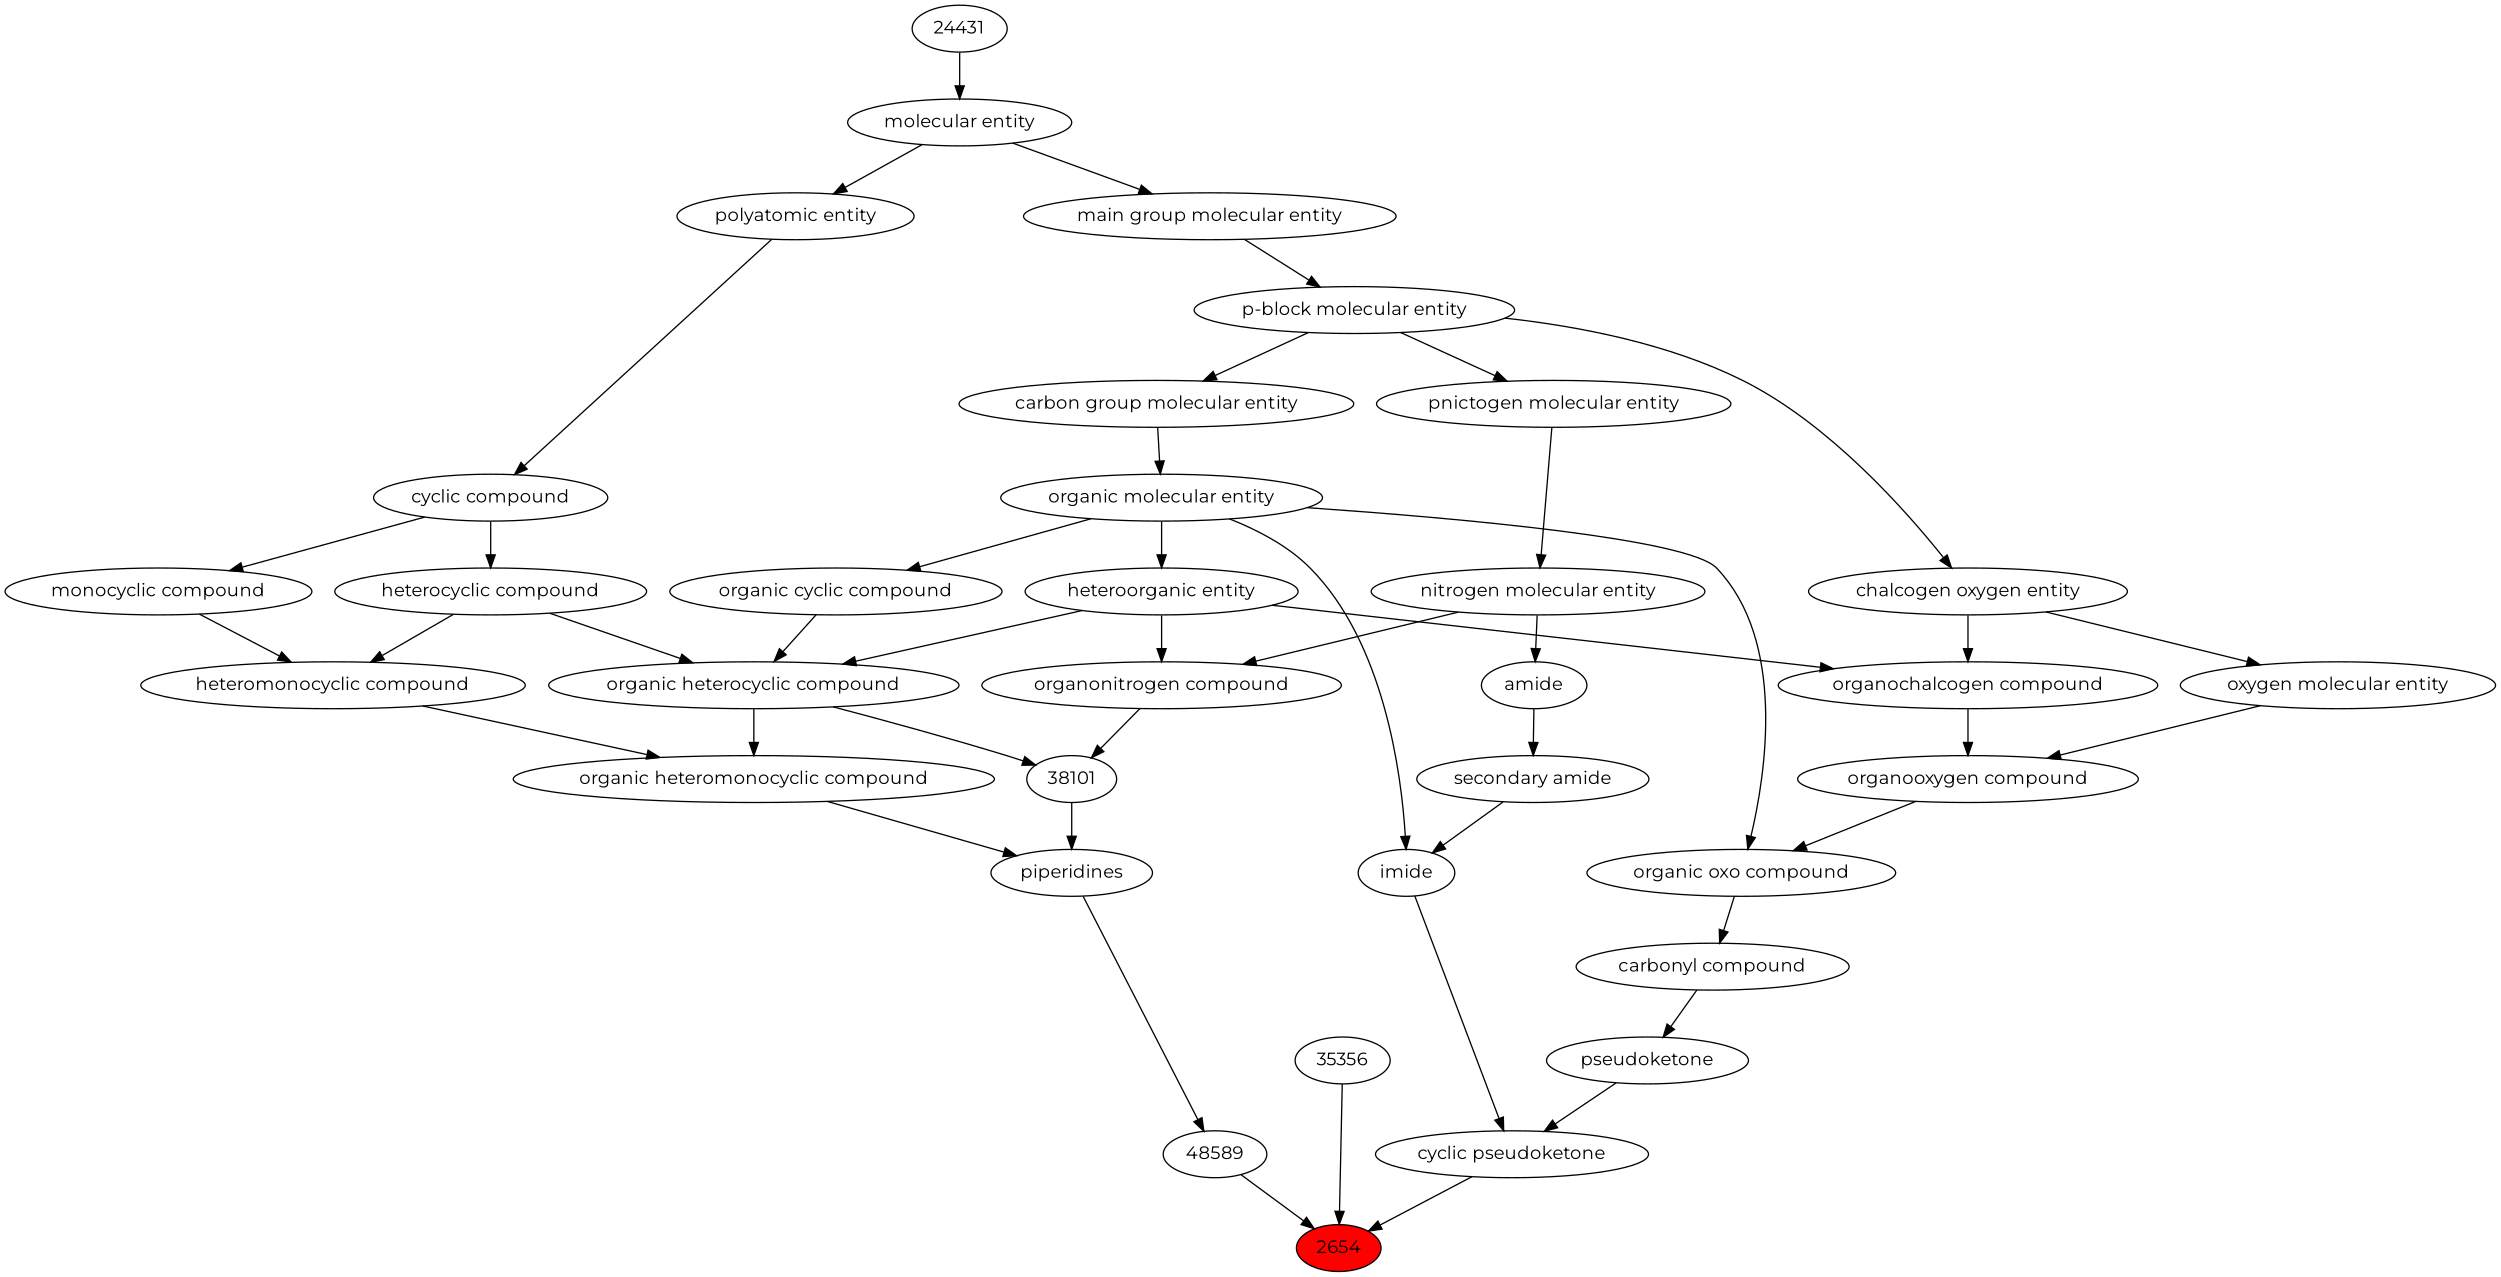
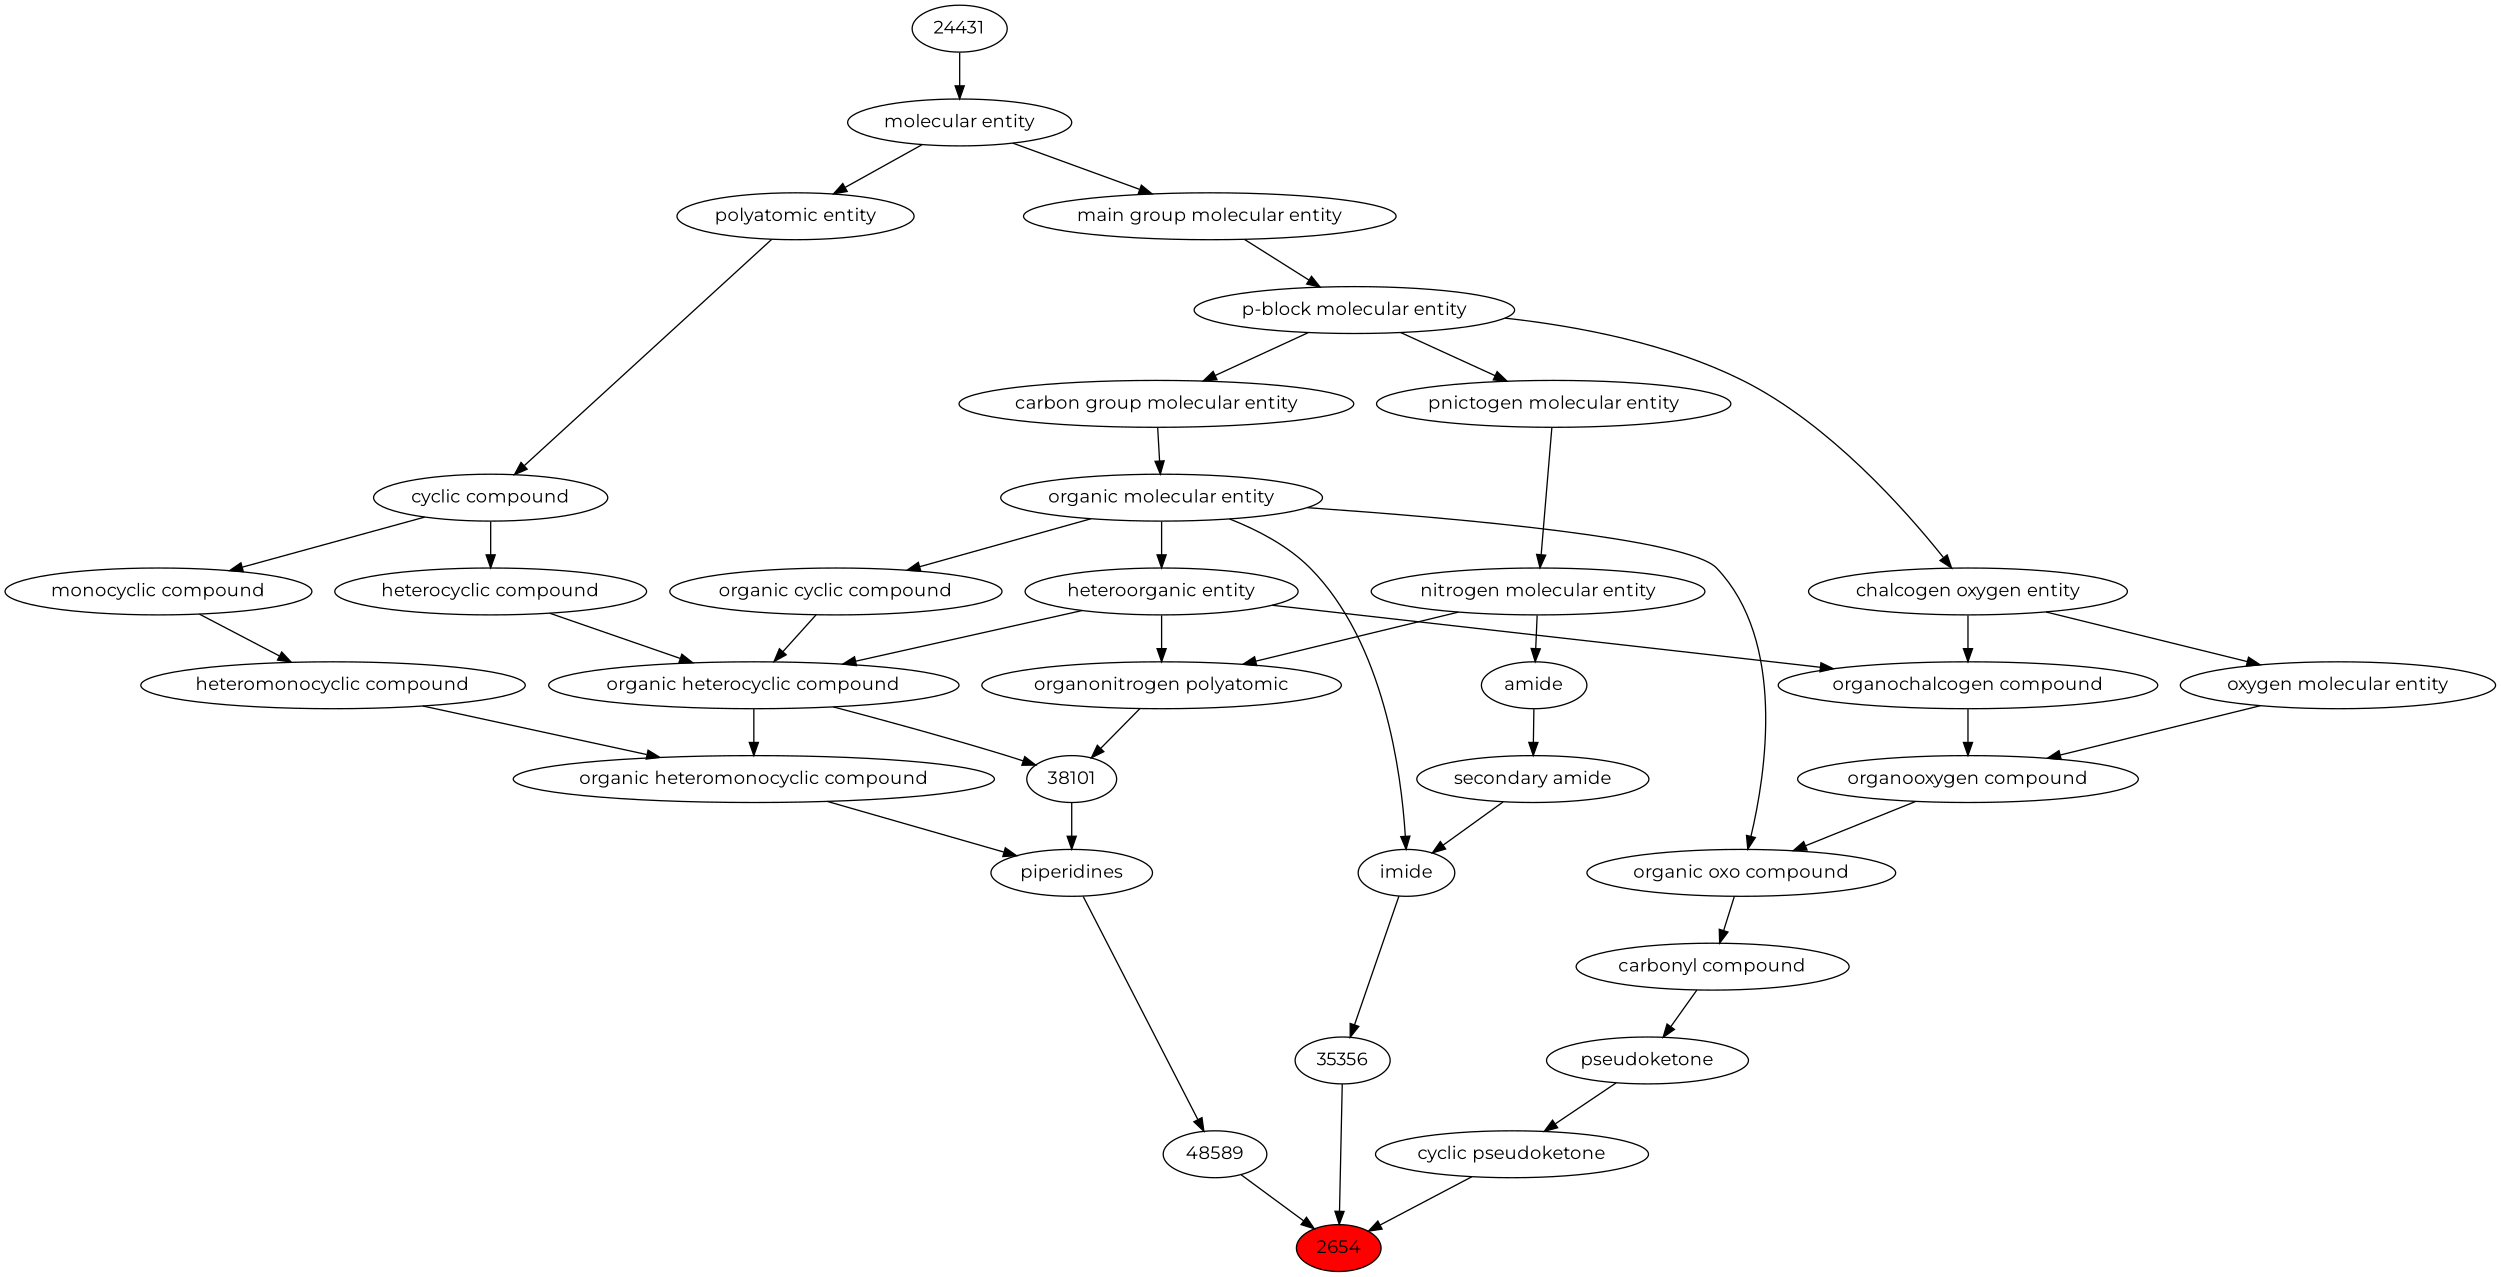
edge "heterocyclic compound" -> "heteromonocyclic compound": removed
node "organonitrogen compound": label "organonitrogen compound" -> "organonitrogen polyatomic"
edge "imide" -> "cyclic pseudoketone": now "imide" -> "35356"
